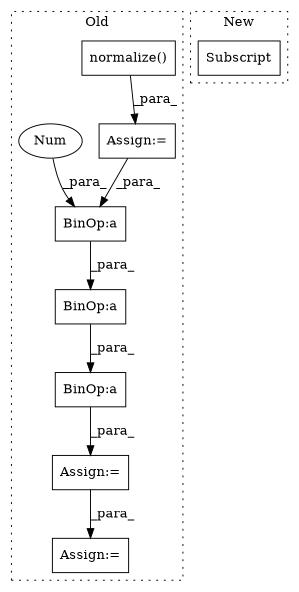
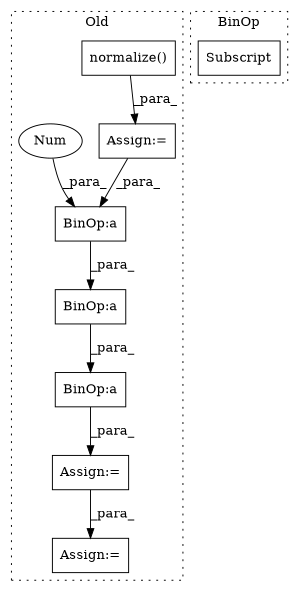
cluster "New": label "New" -> "BinOp"
